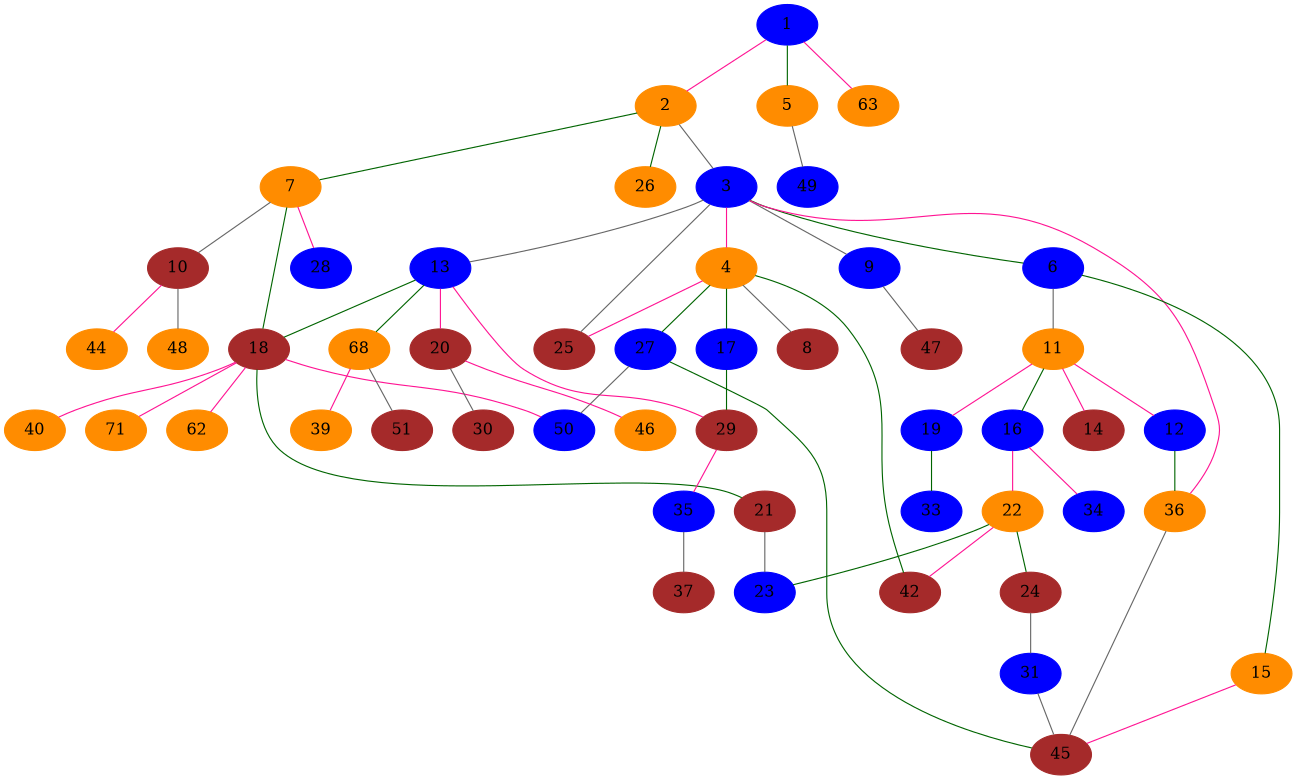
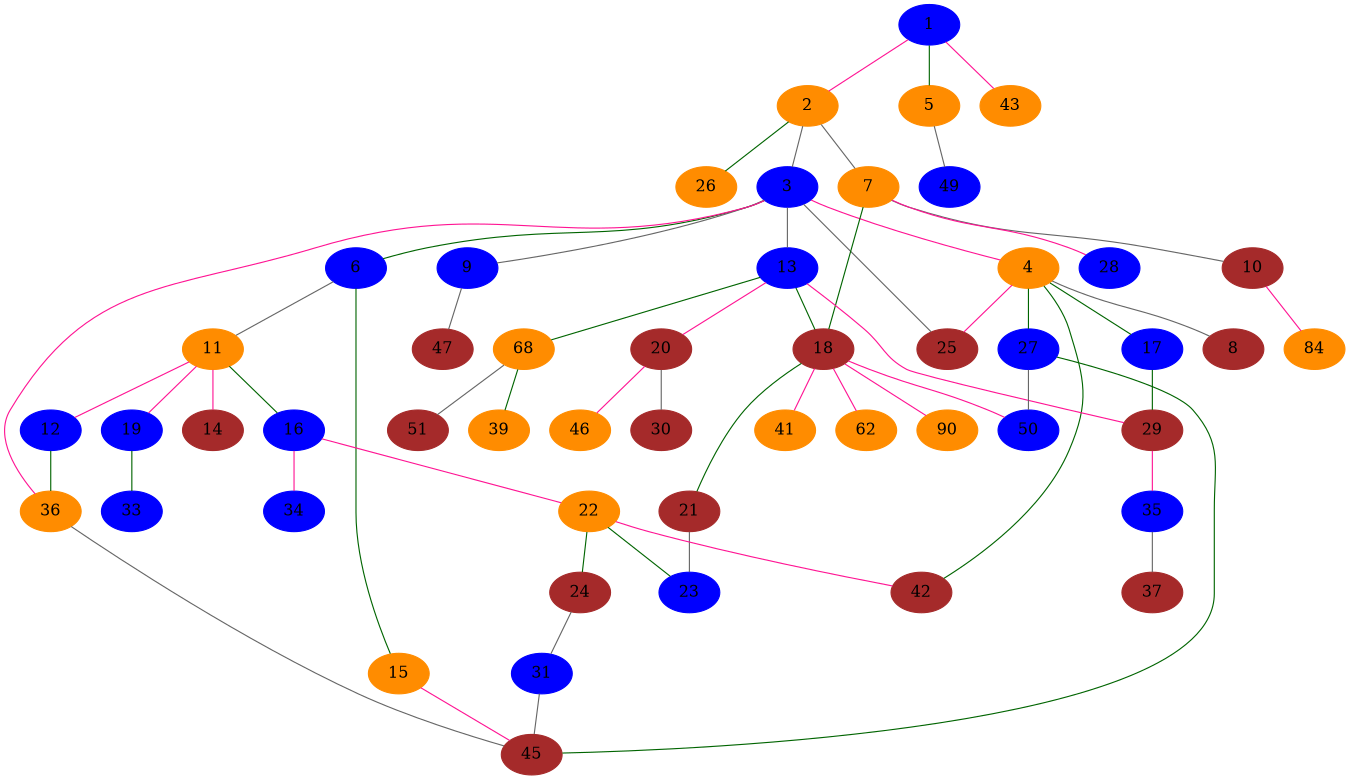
node "63": label "63" -> "43"
edge "2" -- "7": color darkgreen -> gray40
node "44": label "44" -> "84"
node "48": removed
edge "68" -- "39": color deeppink -> darkgreen
node "40": label "40" -> "90"
node "71": label "71" -> "41"
